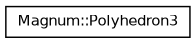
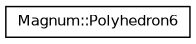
node "Magnum::Polyhedron3": label "Magnum::Polyhedron3" -> "Magnum::Polyhedron6"
